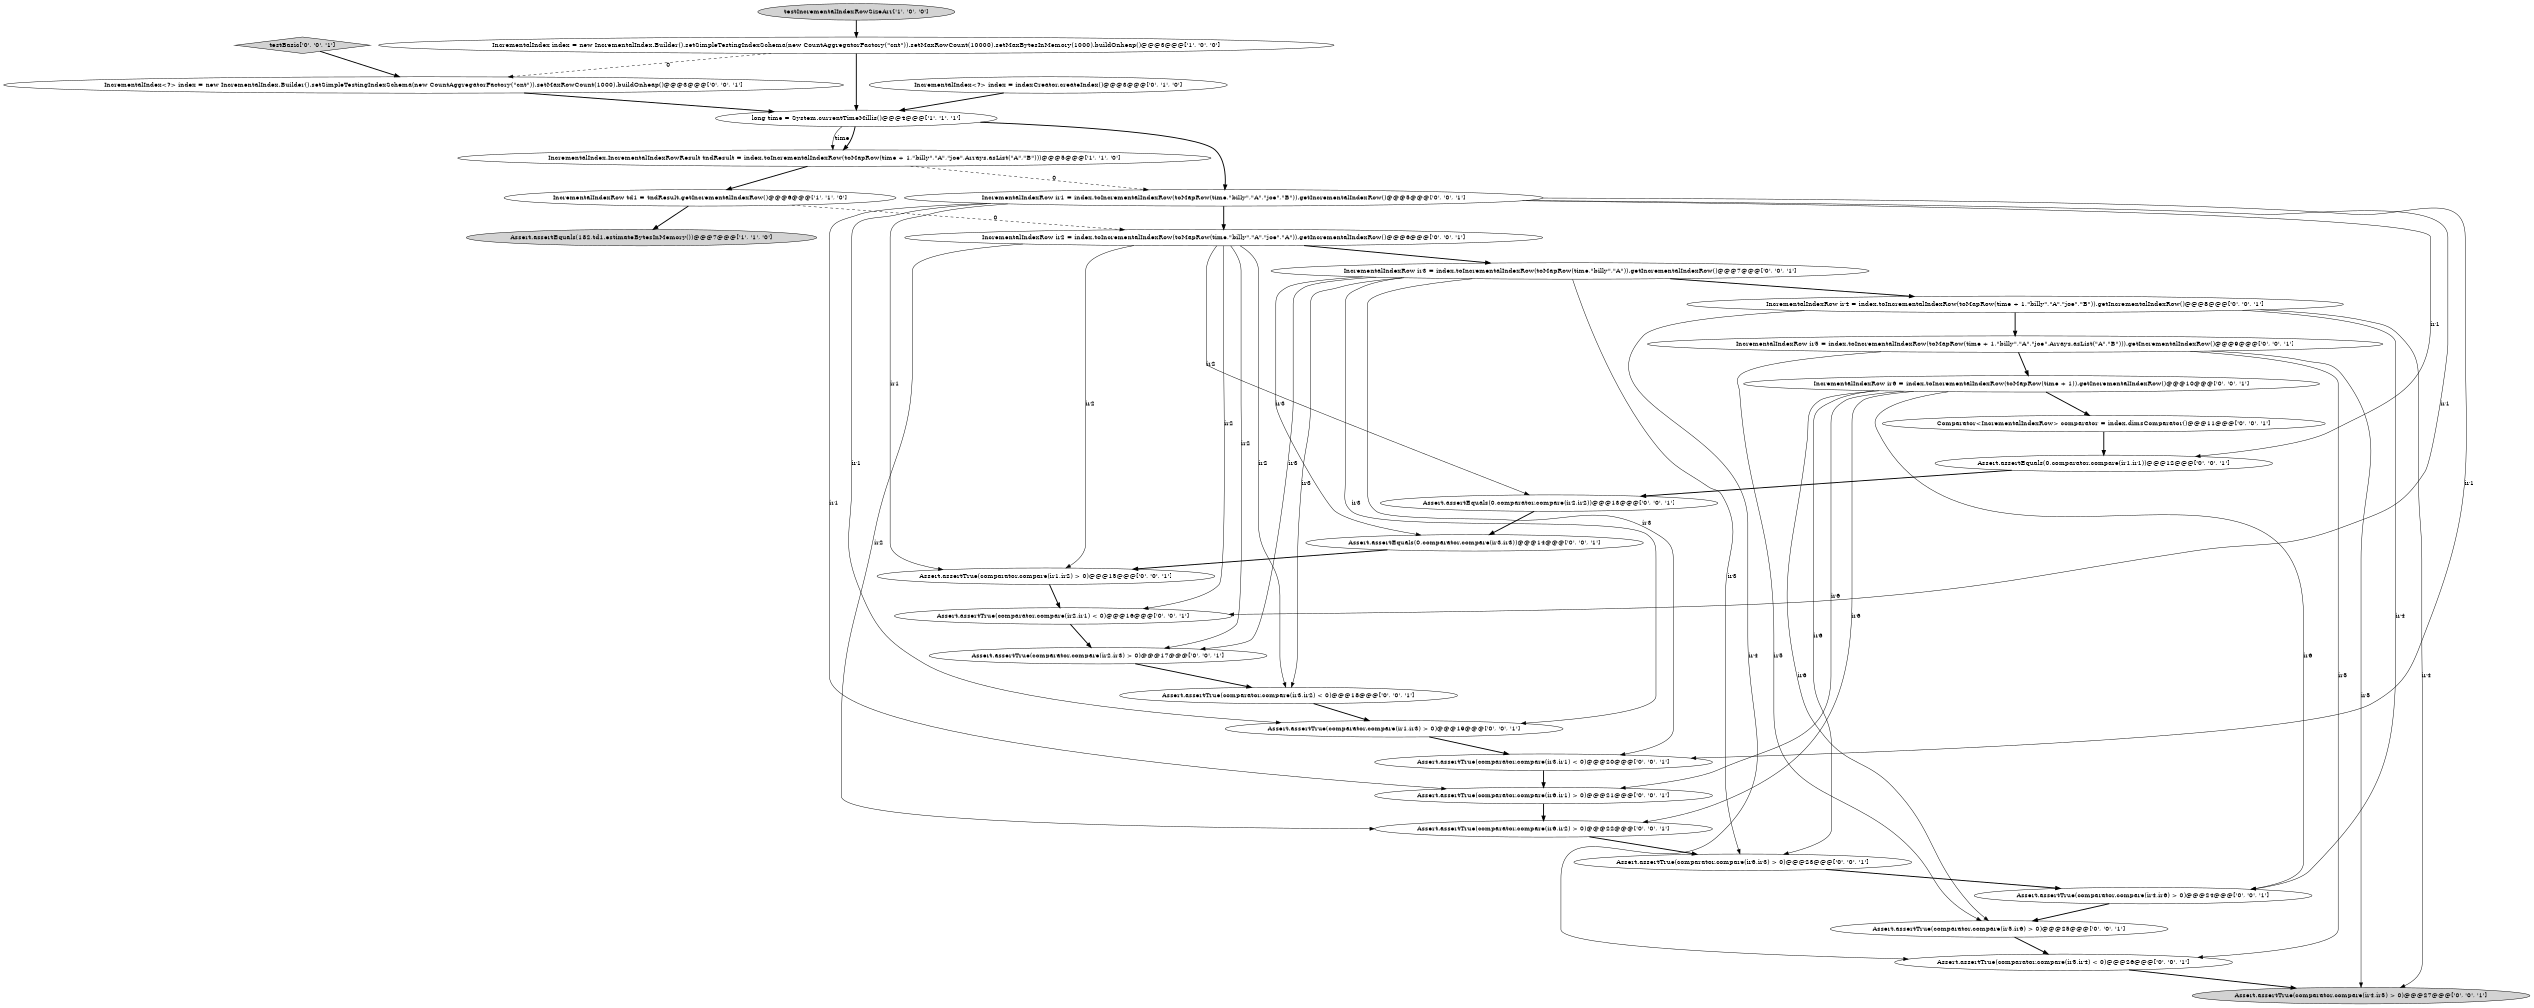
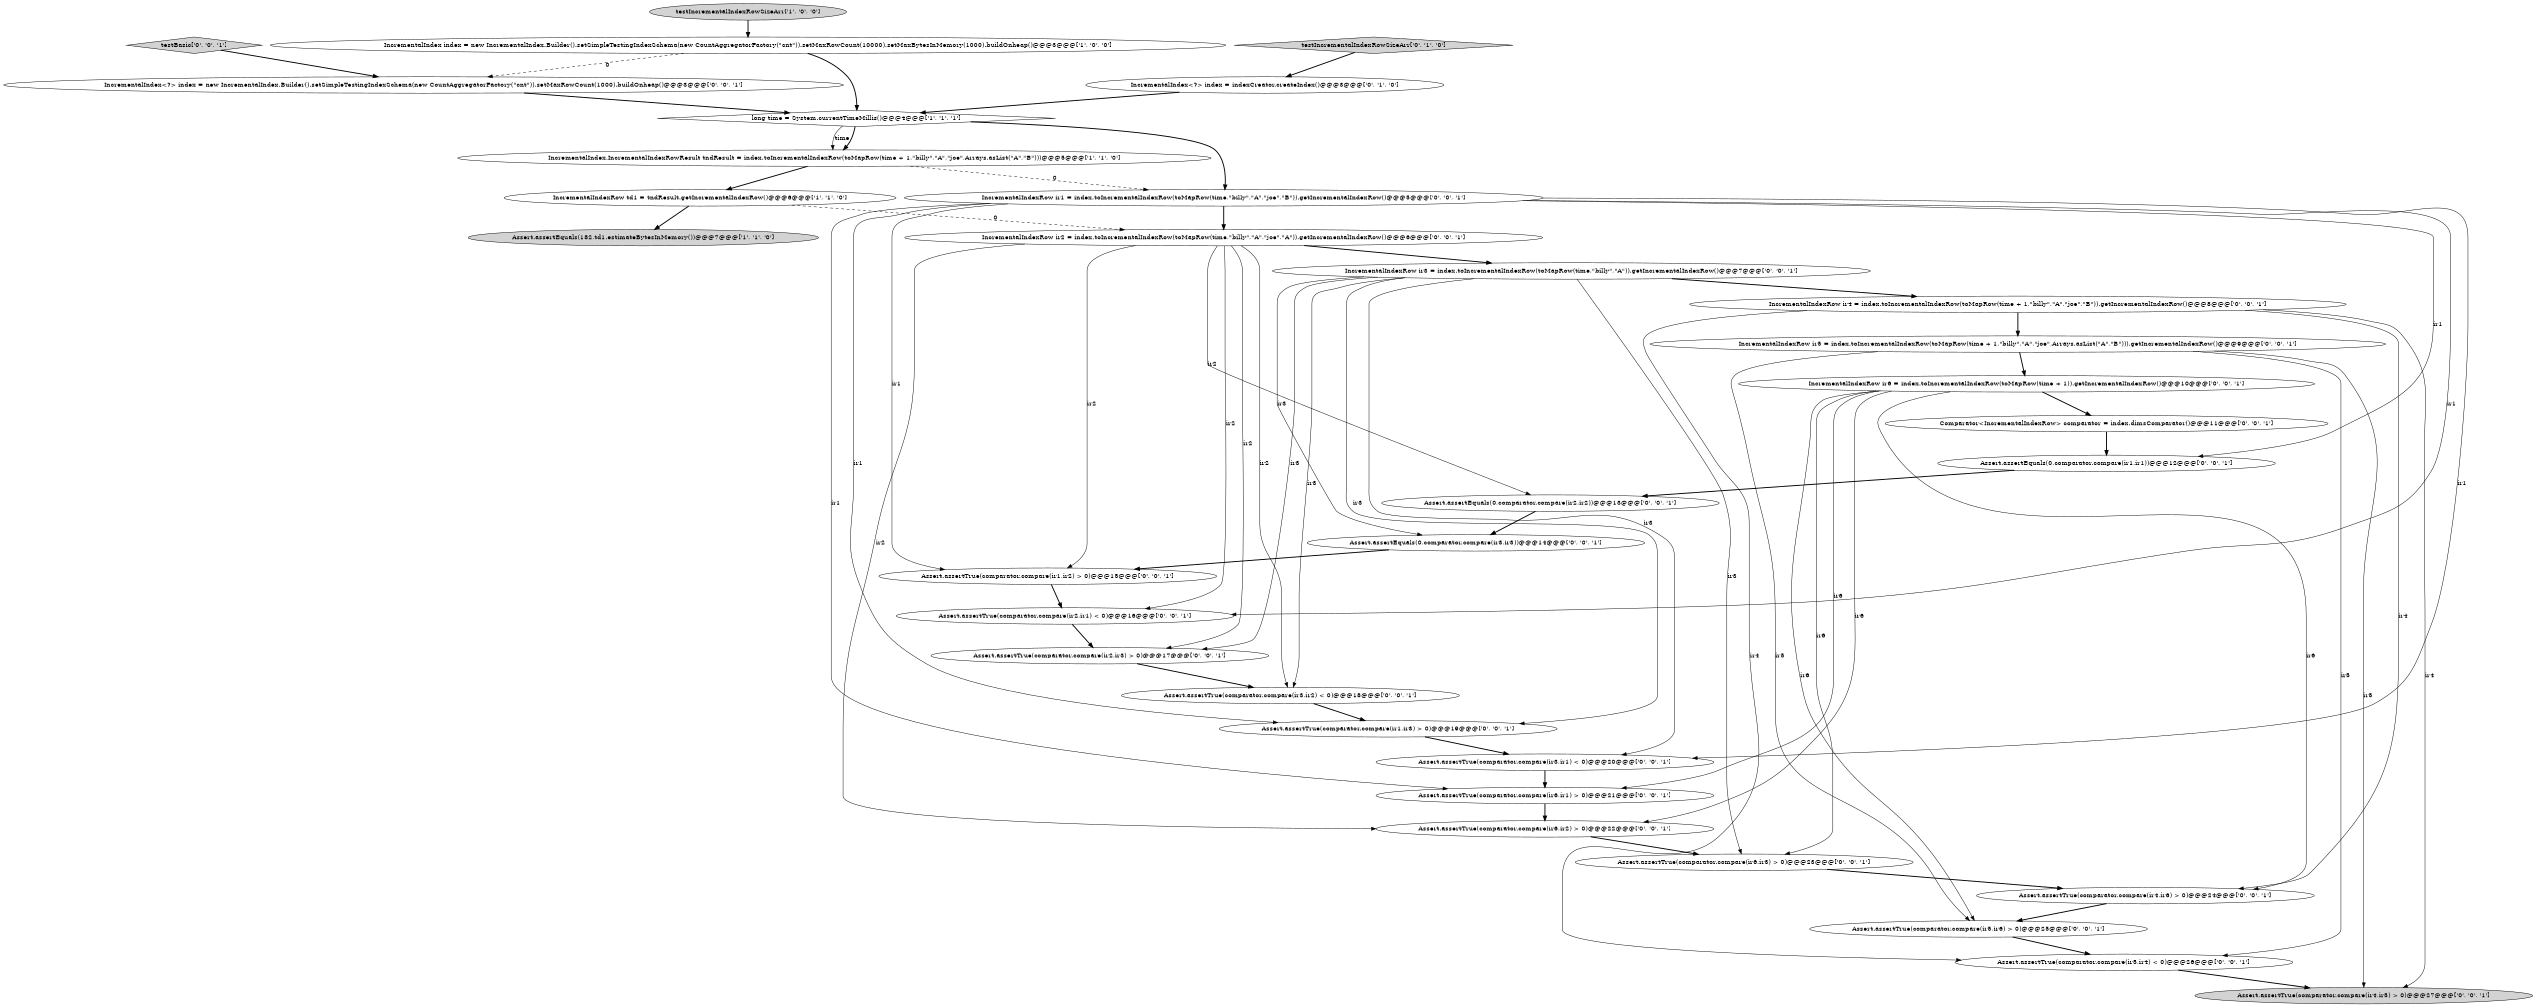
node "testIncrementalIndexRowSizeArr['0', '1', '0']": added
node "long time = System.currentTimeMillis()@@@4@@@['1', '1', '1']": shape ellipse -> diamond
